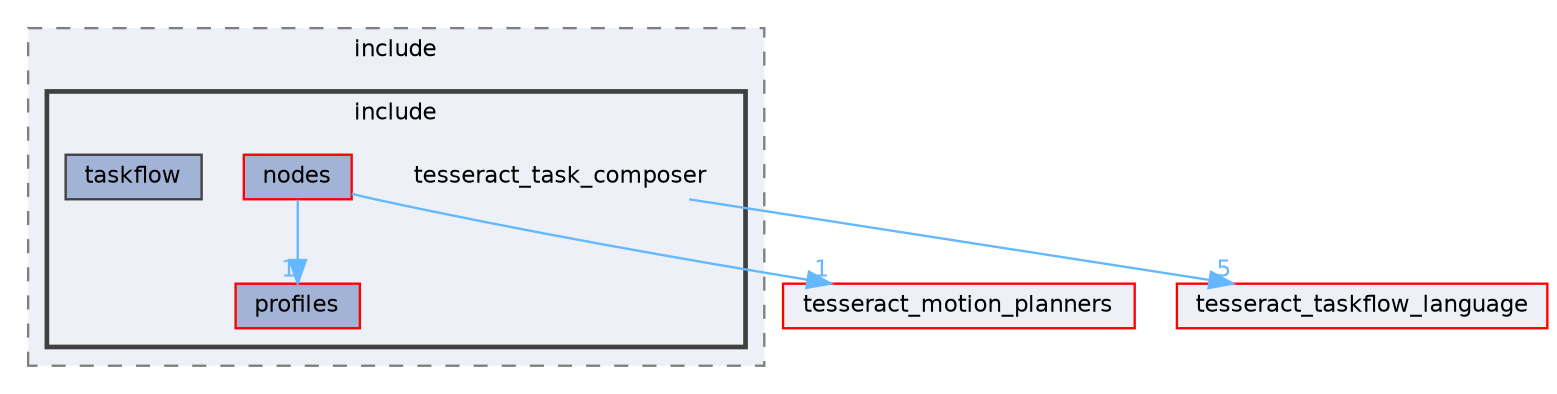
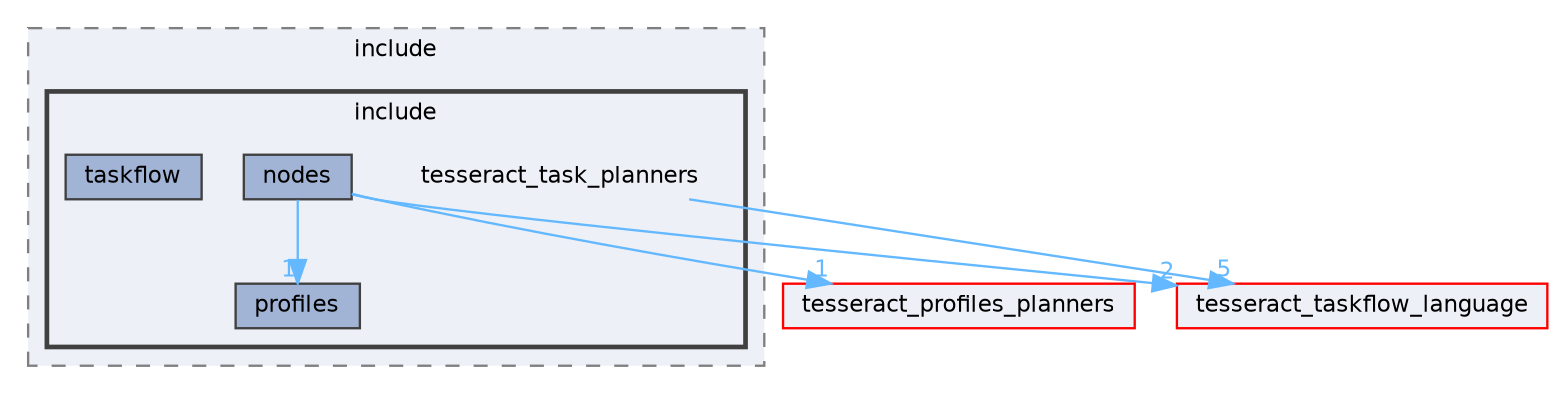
node "nodes": color red -> grey25
node "tesseract_task_composer": label "tesseract_task_composer" -> "tesseract_task_planners"
edge "nodes" -> "tesseract_taskflow_language": added
node "profiles": color red -> grey25
node "tesseract_motion_planners": label "tesseract_motion_planners" -> "tesseract_profiles_planners"
